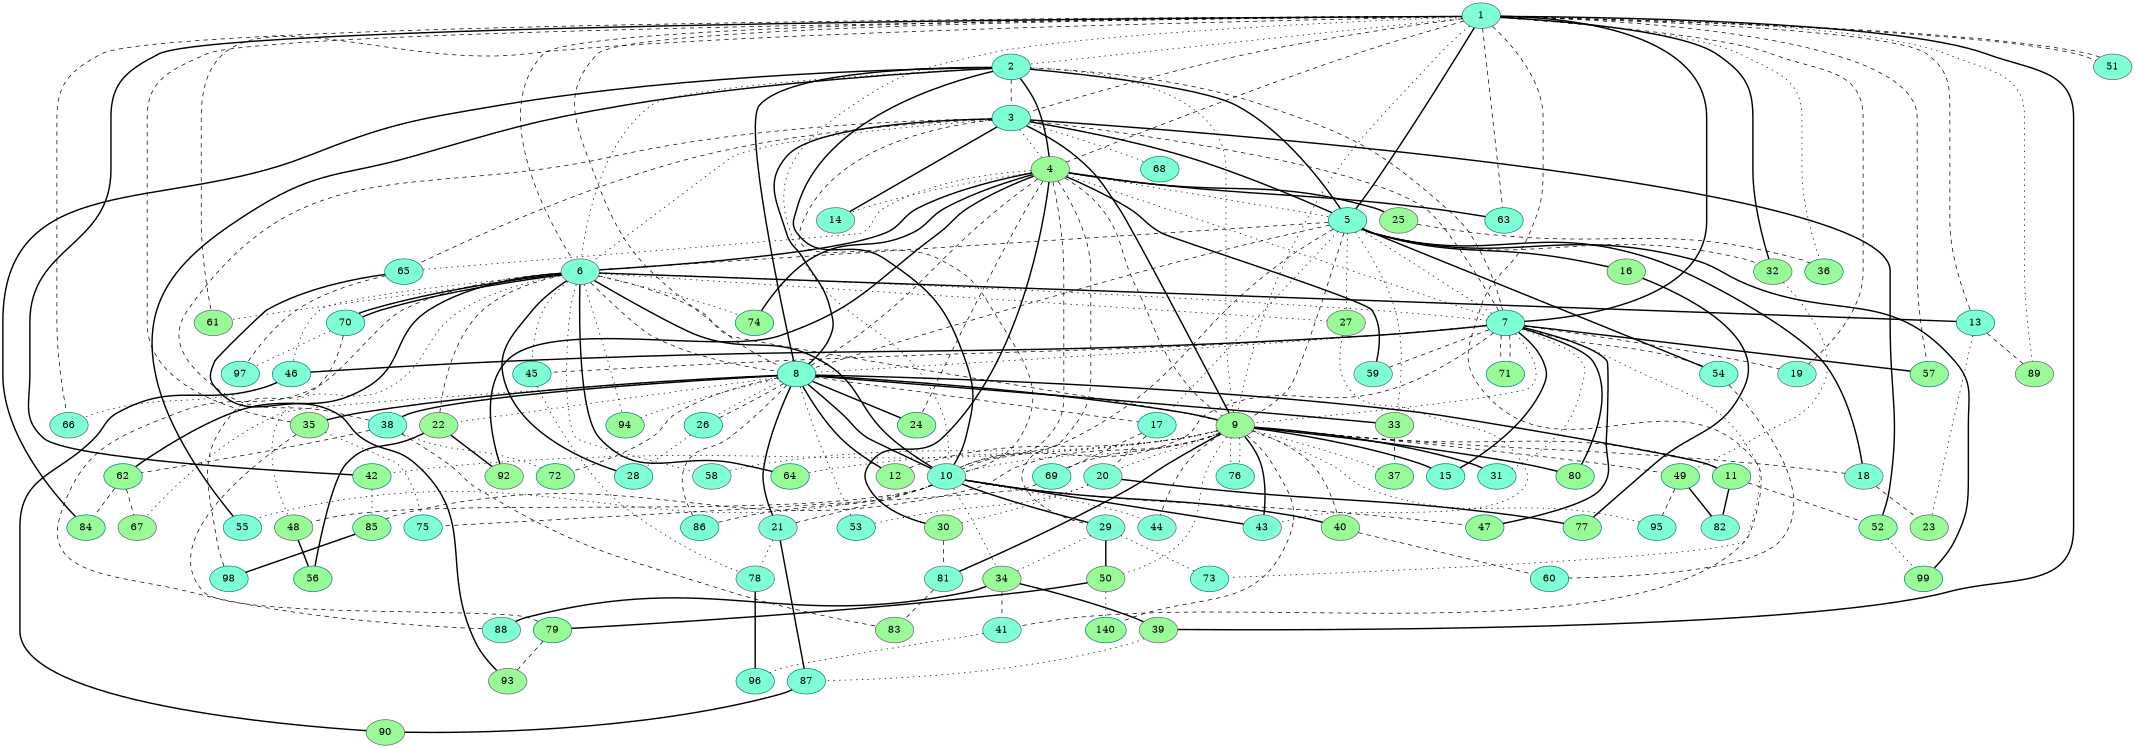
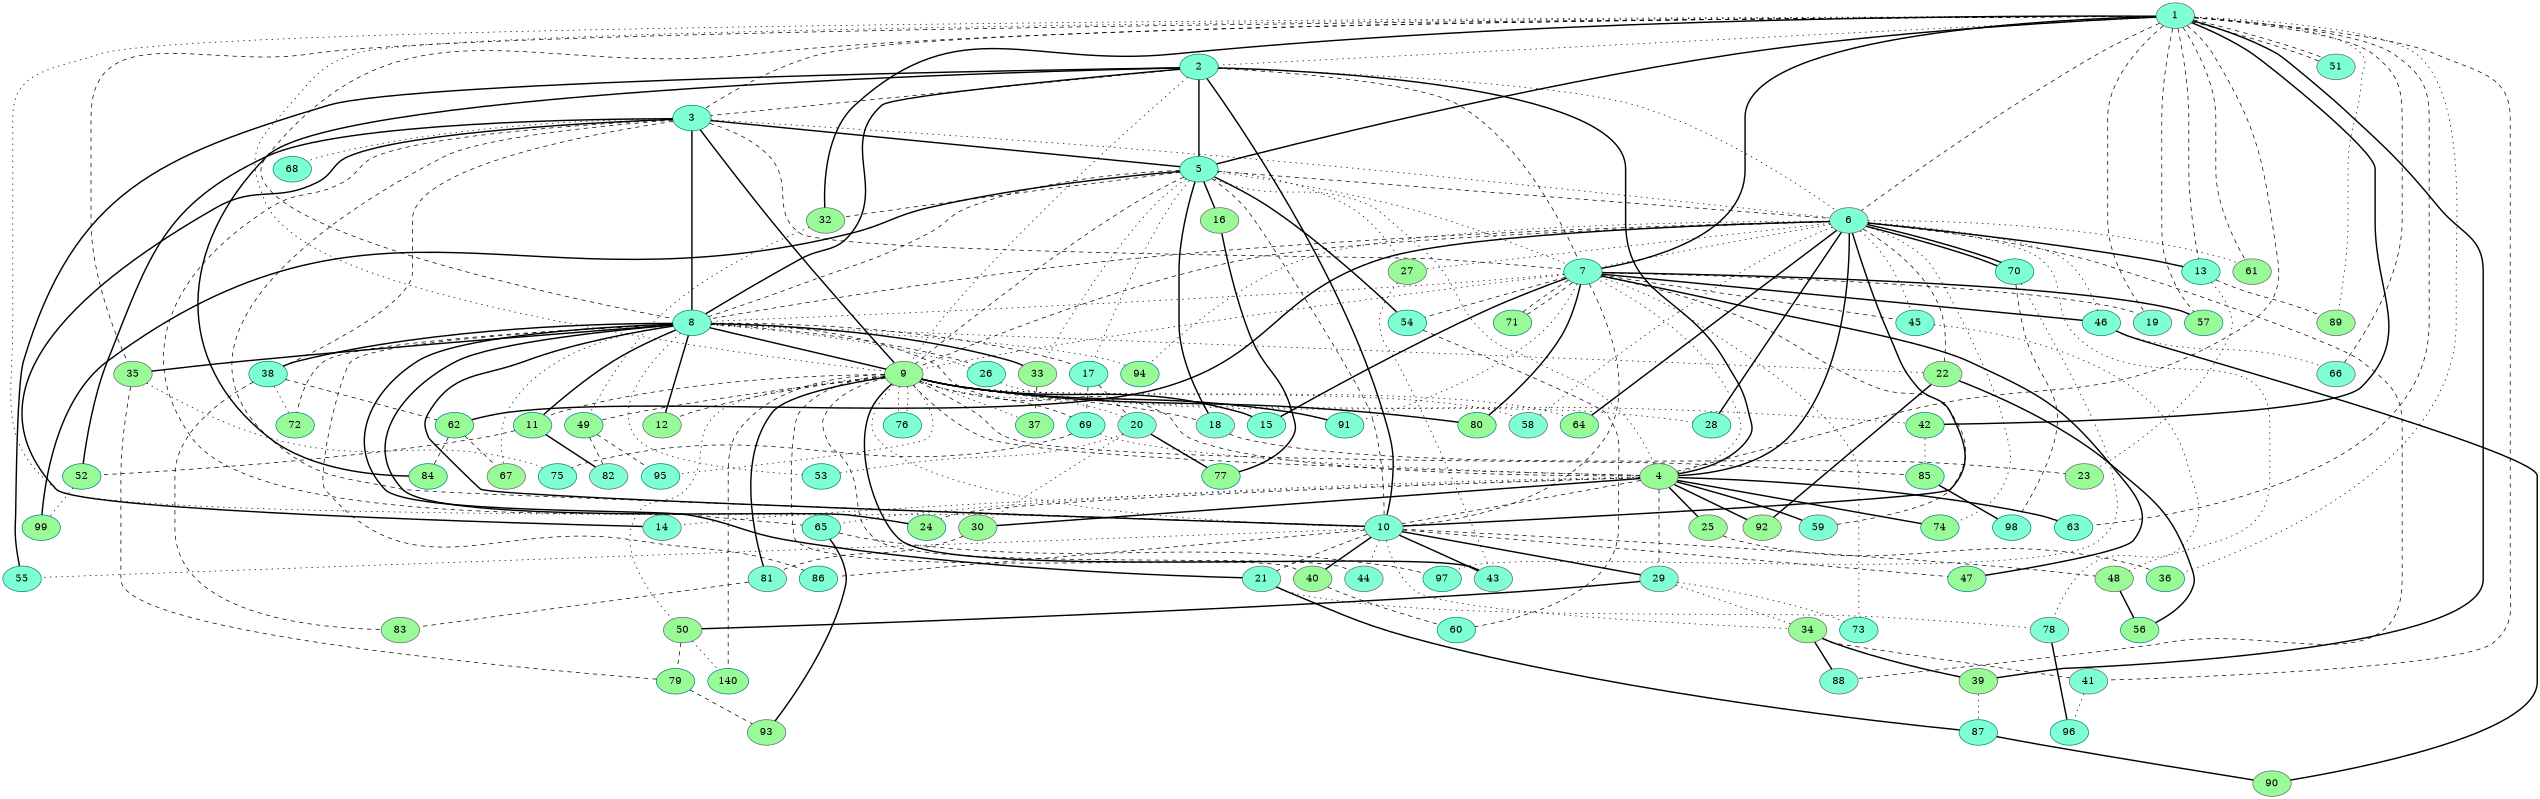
edge "3" -- "4": now "69" -- "4"
node "31": label "31" -> "91"
edge "49" -- "82": style bold -> dashed
edge "50" -- "79": style bold -> dashed
